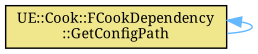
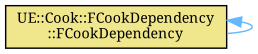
node "UE::Cook::FCookDependency ::GetConfigPath": label "UE::Cook::FCookDependency ::GetConfigPath" -> "UE::Cook::FCookDependency ::FCookDependency"
